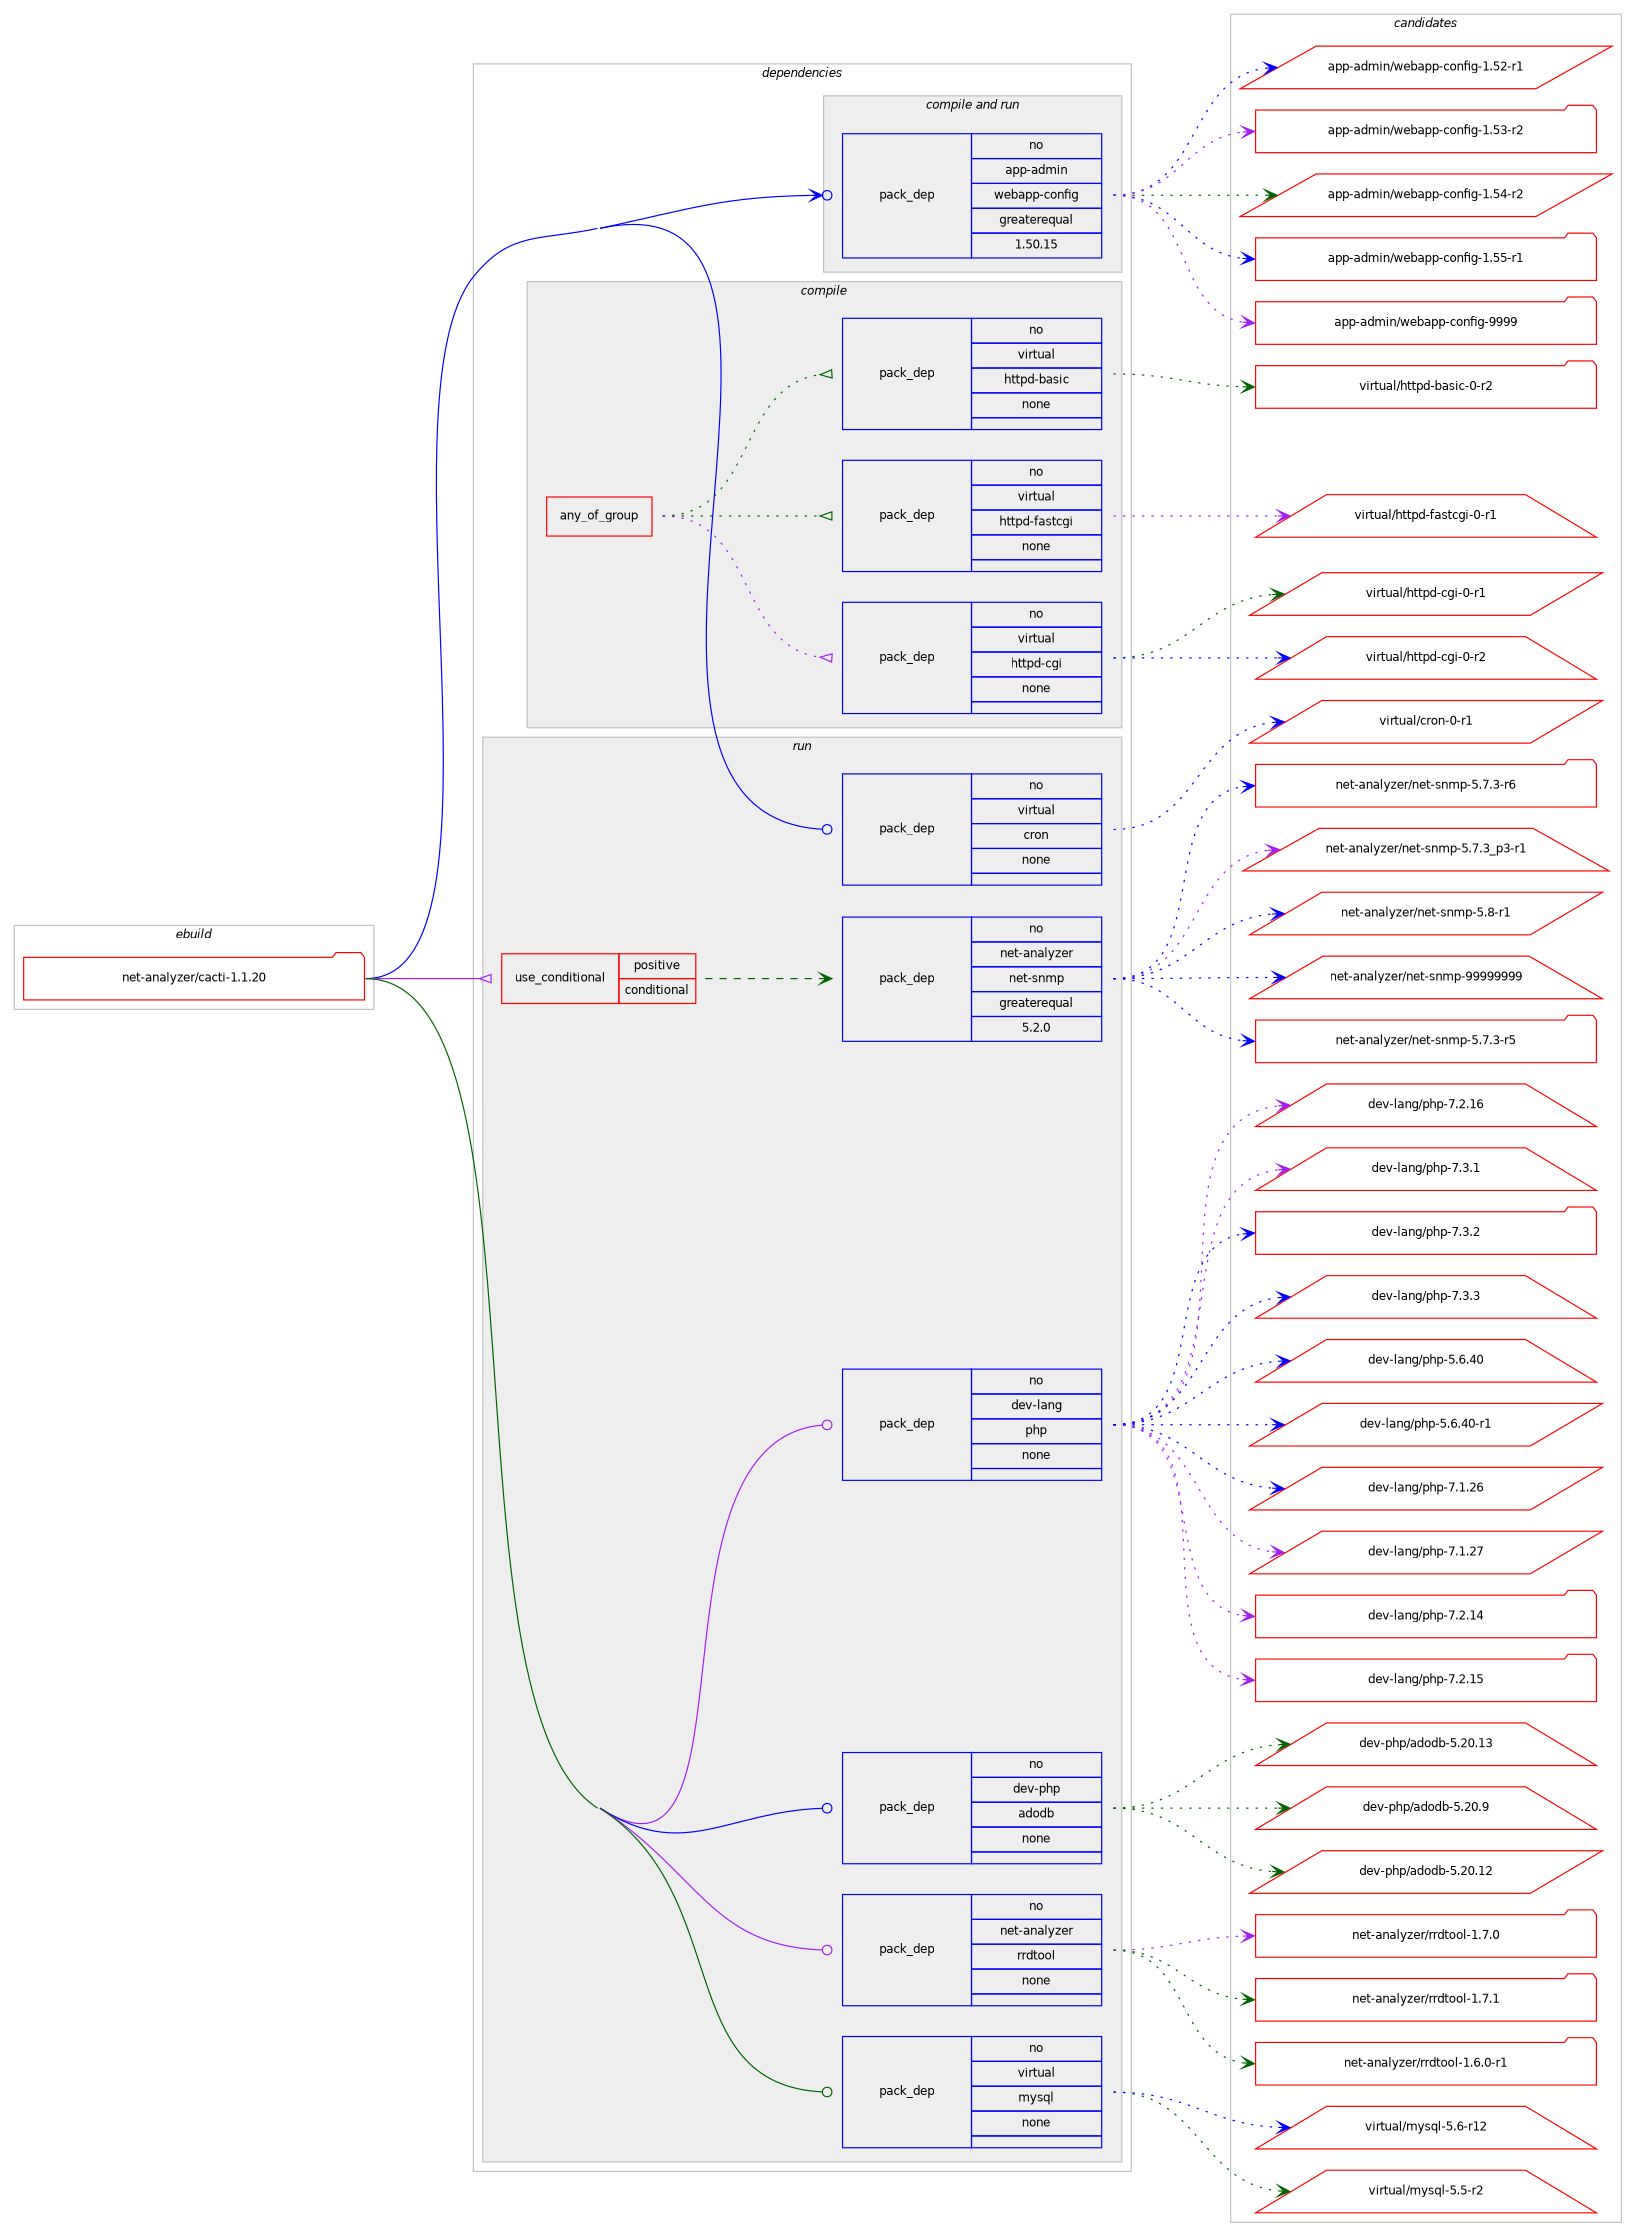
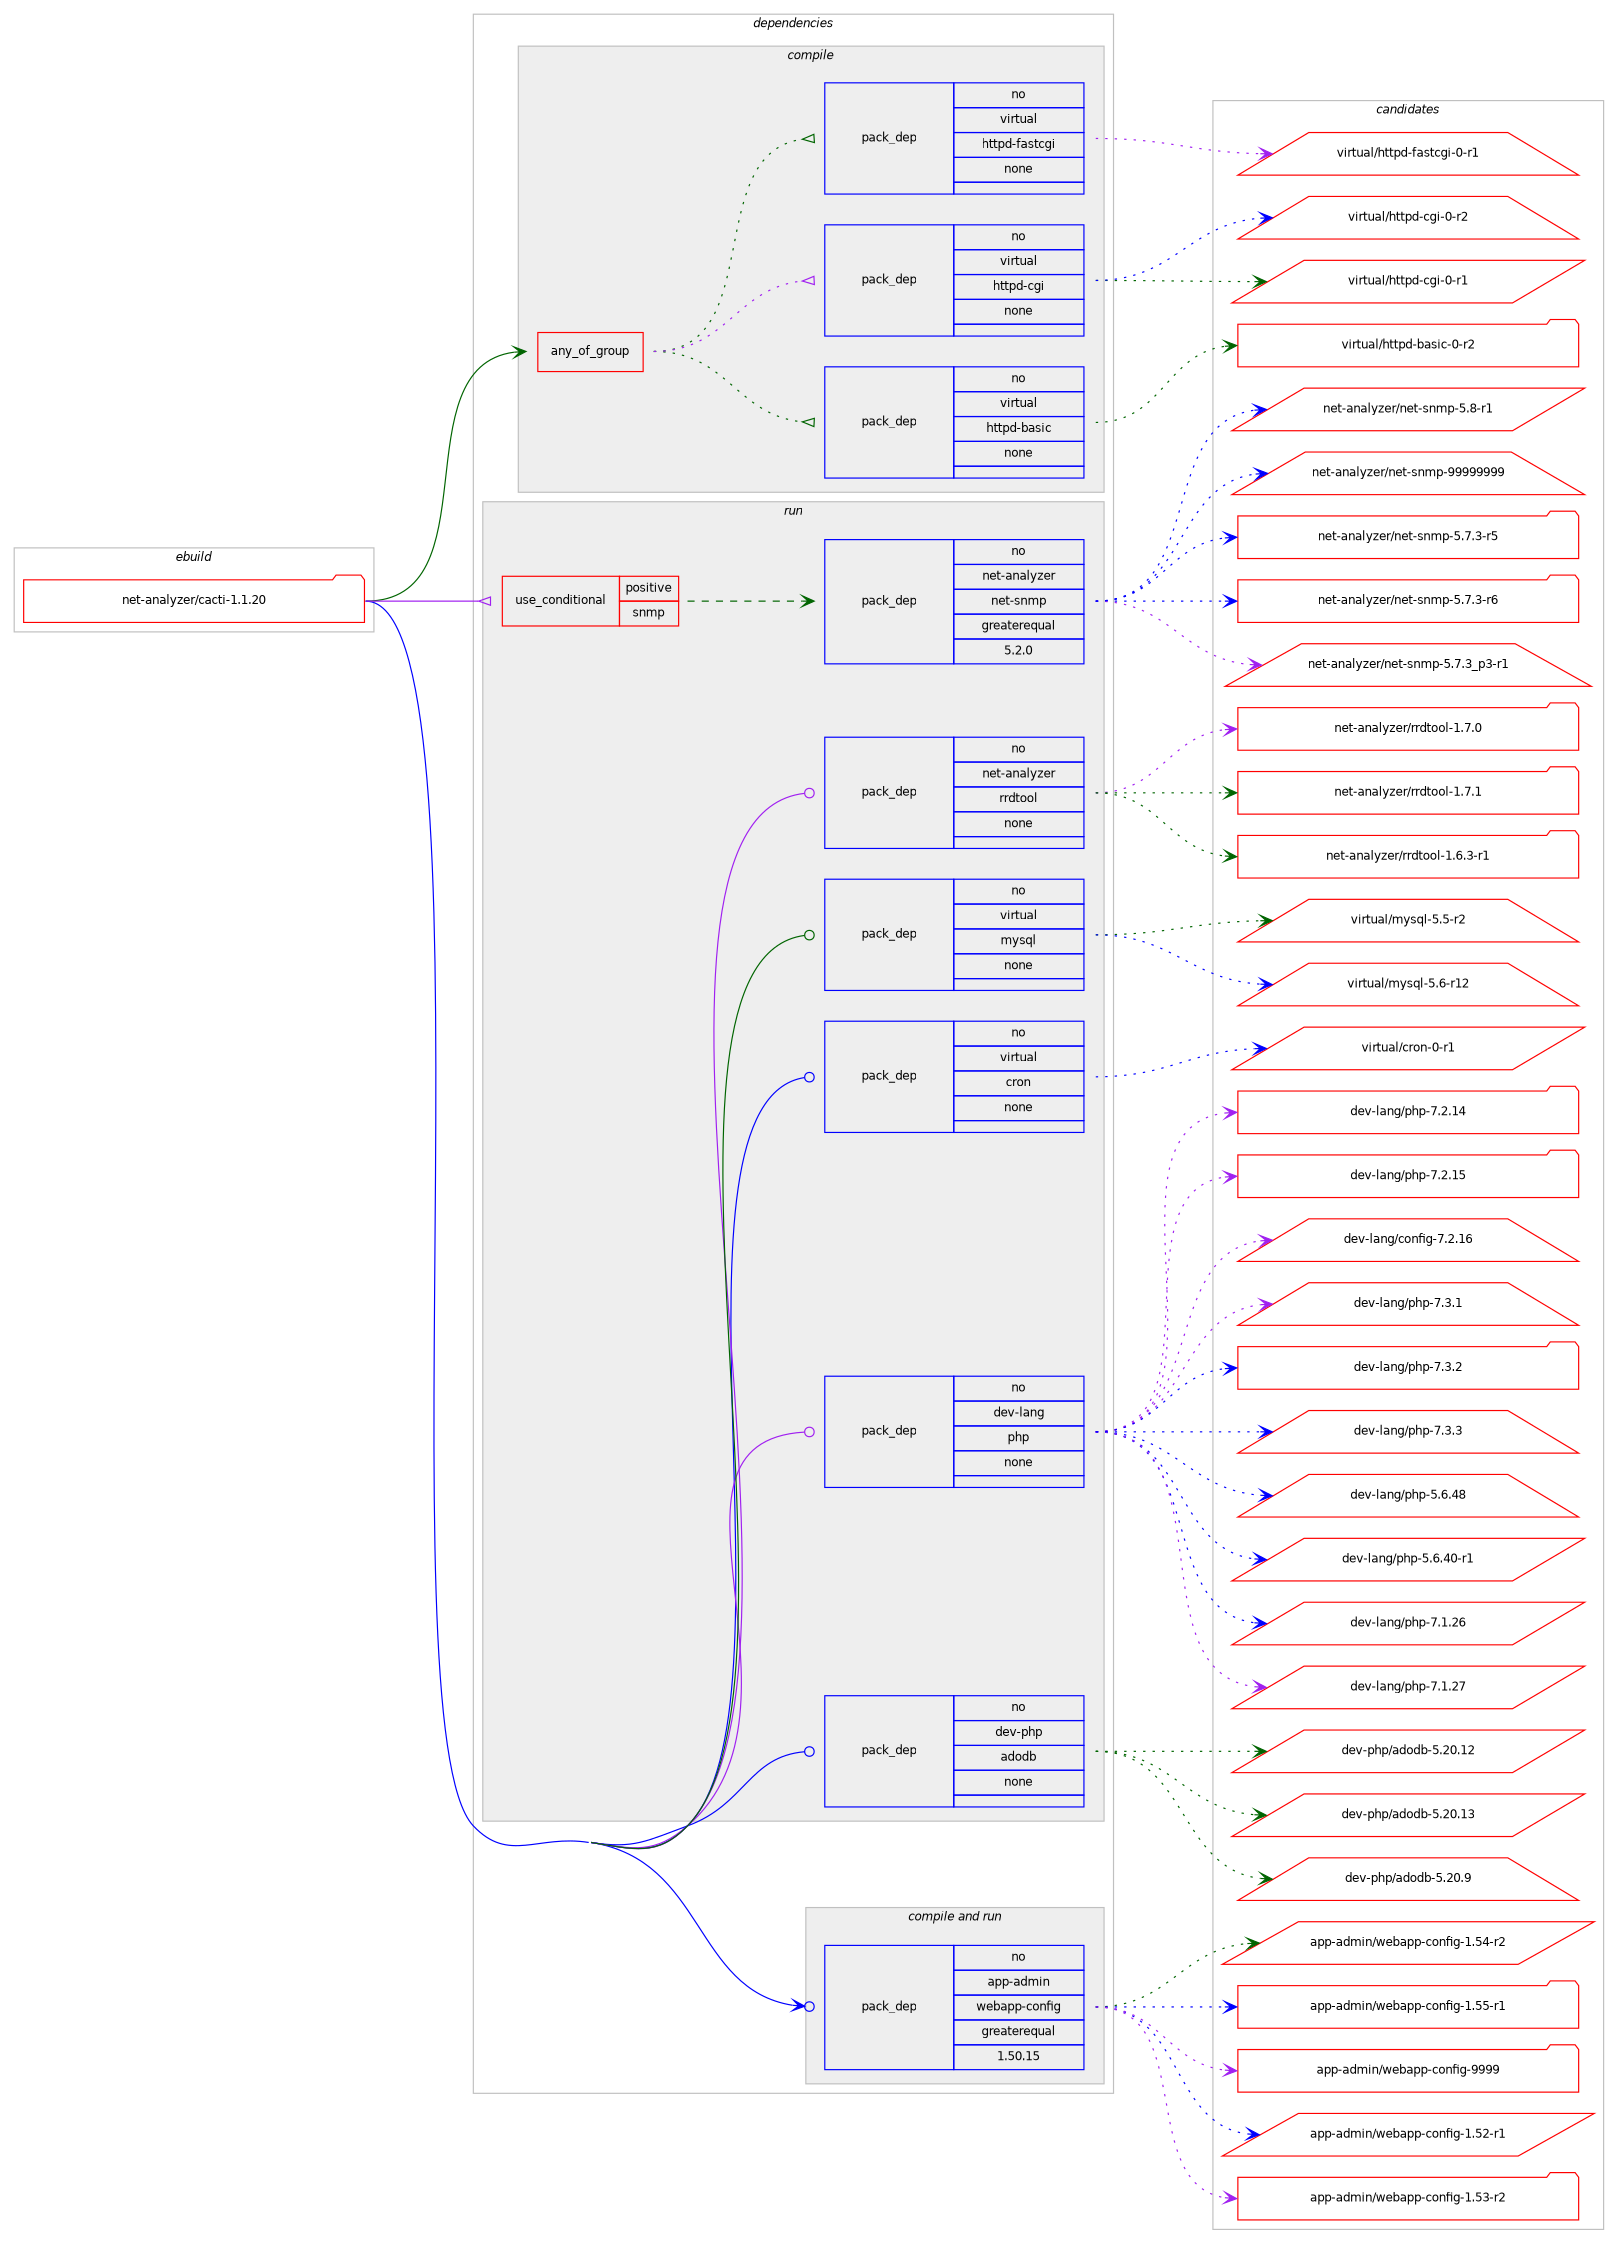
edge "net-analyzer/cacti-1.1.20" -> "any_of_group": added
node "use_conditional": text "conditional" -> "snmp"
node "dev-lang/php-7.2.16": label "dev-lang/php-7.2.16" -> "dev-lang/config-7.2.16"
node "dev-lang/php-5.6.40": label "dev-lang/php-5.6.40" -> "dev-lang/php-5.6.48"
node "dev-php/adodb-5.20.13": shape trapezium -> parallelogram
node "net-analyzer/rrdtool-1.6.0-r1": label "net-analyzer/rrdtool-1.6.0-r1" -> "net-analyzer/rrdtool-1.6.3-r1"
